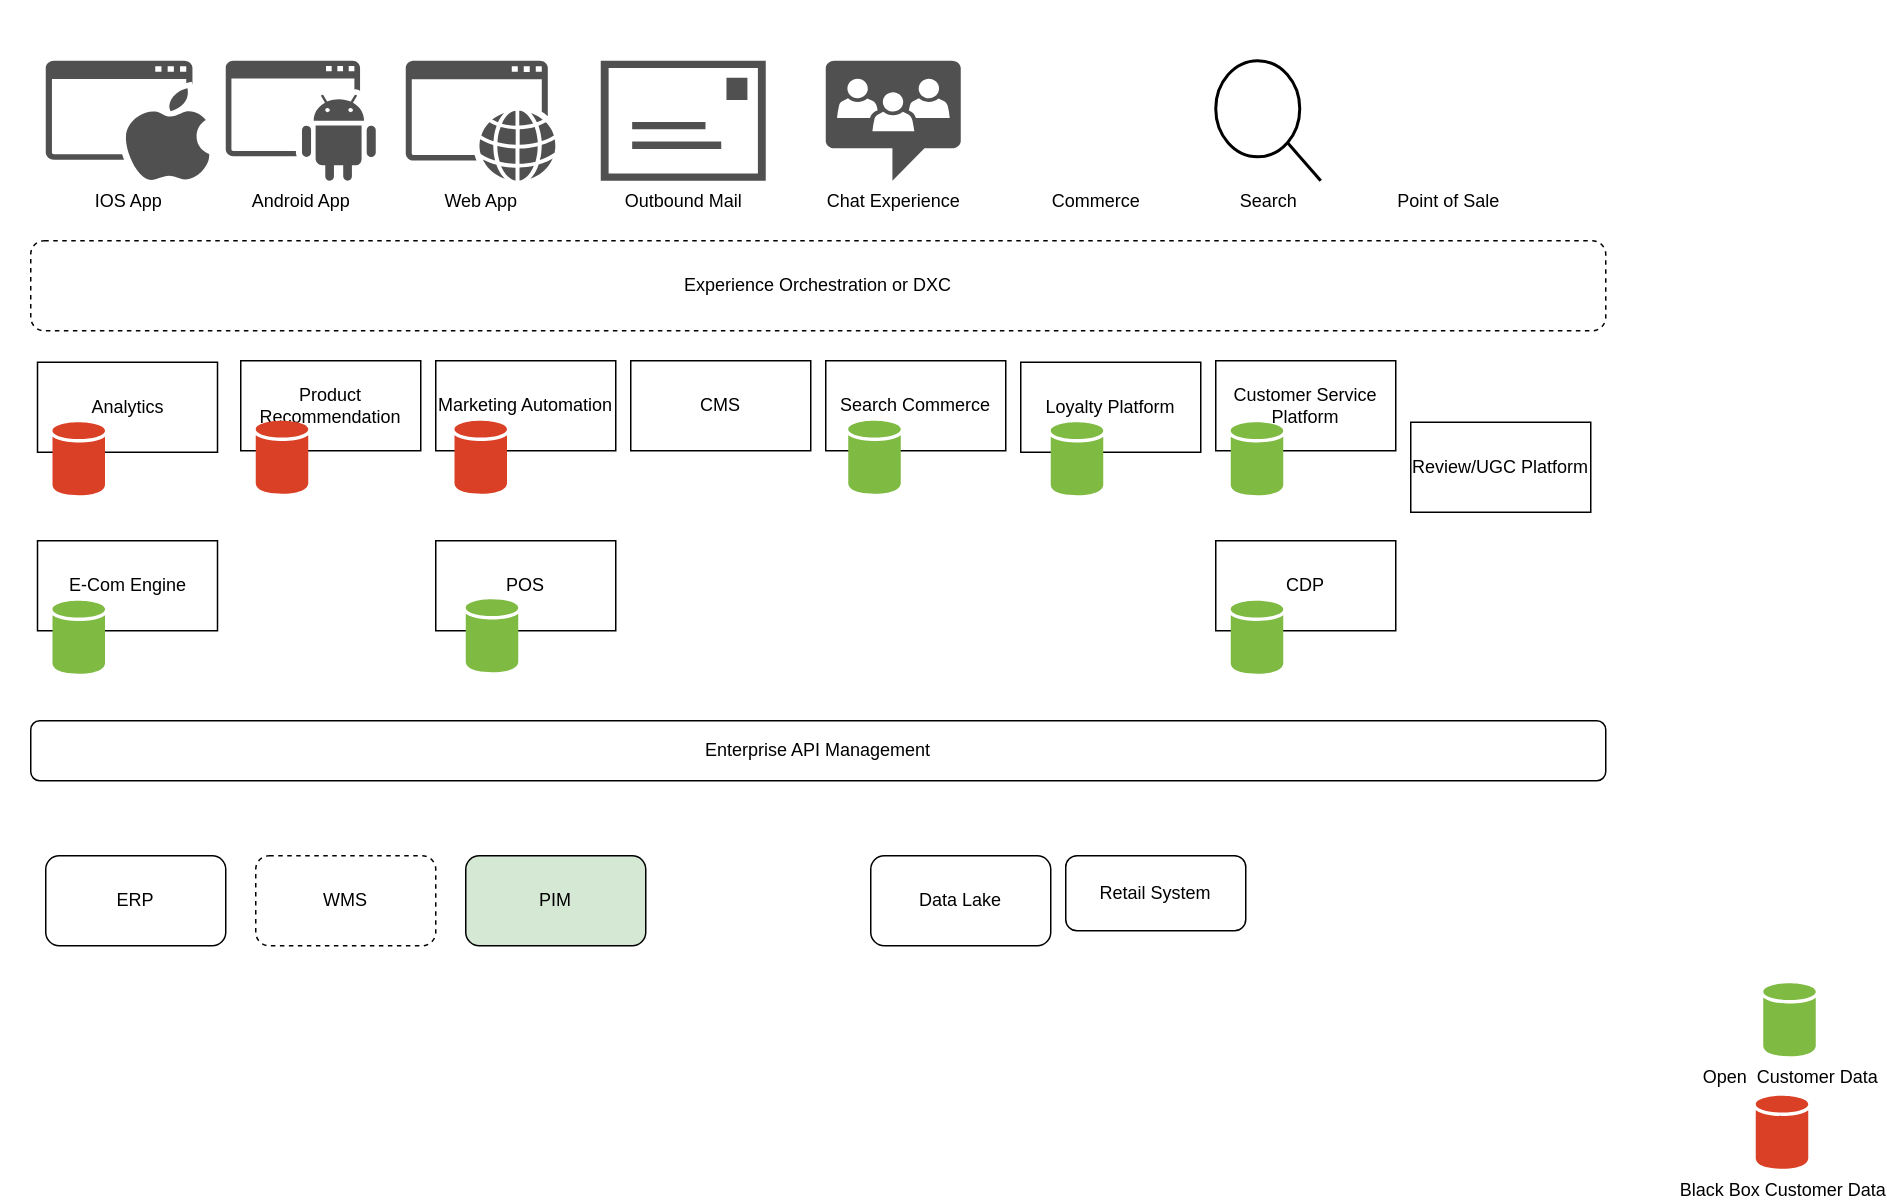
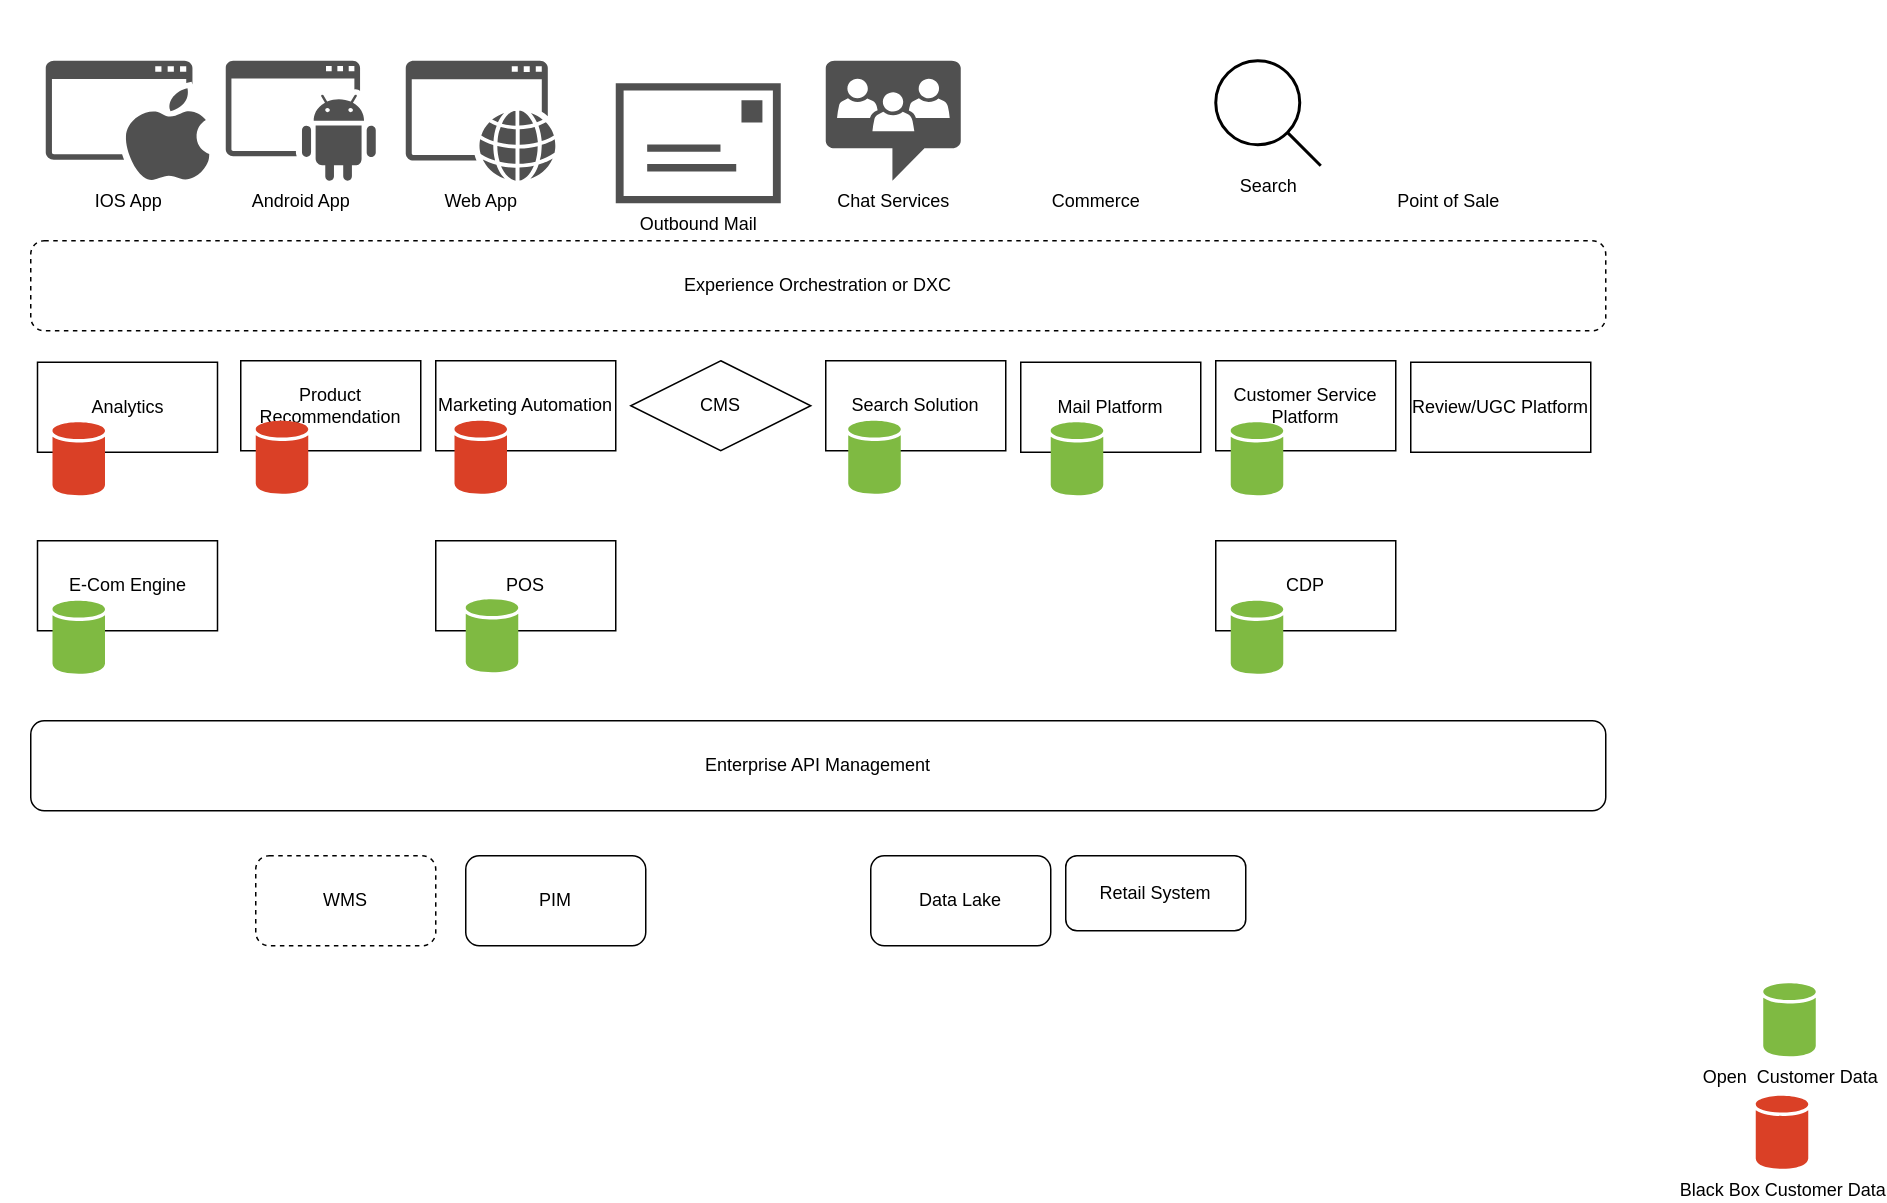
node "Outbound Mail": moved (683, 121) -> (698, 143)
node "Search": size 105x120 -> 105x105
node "Chat Experience": label "Chat Experience" -> "Chat Services"
node "CMS": shape rectangle -> diamond
node "Search Commerce": label "Search Commerce" -> "Search Solution"
node "Loyalty Platform": label "Loyalty Platform" -> "Mail Platform"
node "Review/UGC Platform": moved (1501, 467) -> (1501, 407)
node "Enterprise API Management": size 1575x60 -> 1575x90
node "ERP": removed
node "PIM": fillcolor #d5e8d4 -> #ffffff
